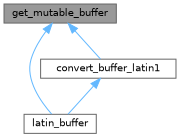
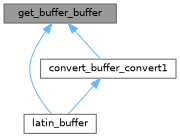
node "get_mutable_buffer": label "get_mutable_buffer" -> "get_buffer_buffer"
node "convert_buffer_latin1": label "convert_buffer_latin1" -> "convert_buffer_convert1"
